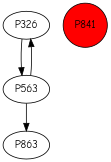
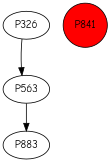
edge "P563" -> "P326": removed
node "P863": label "P863" -> "P883"
